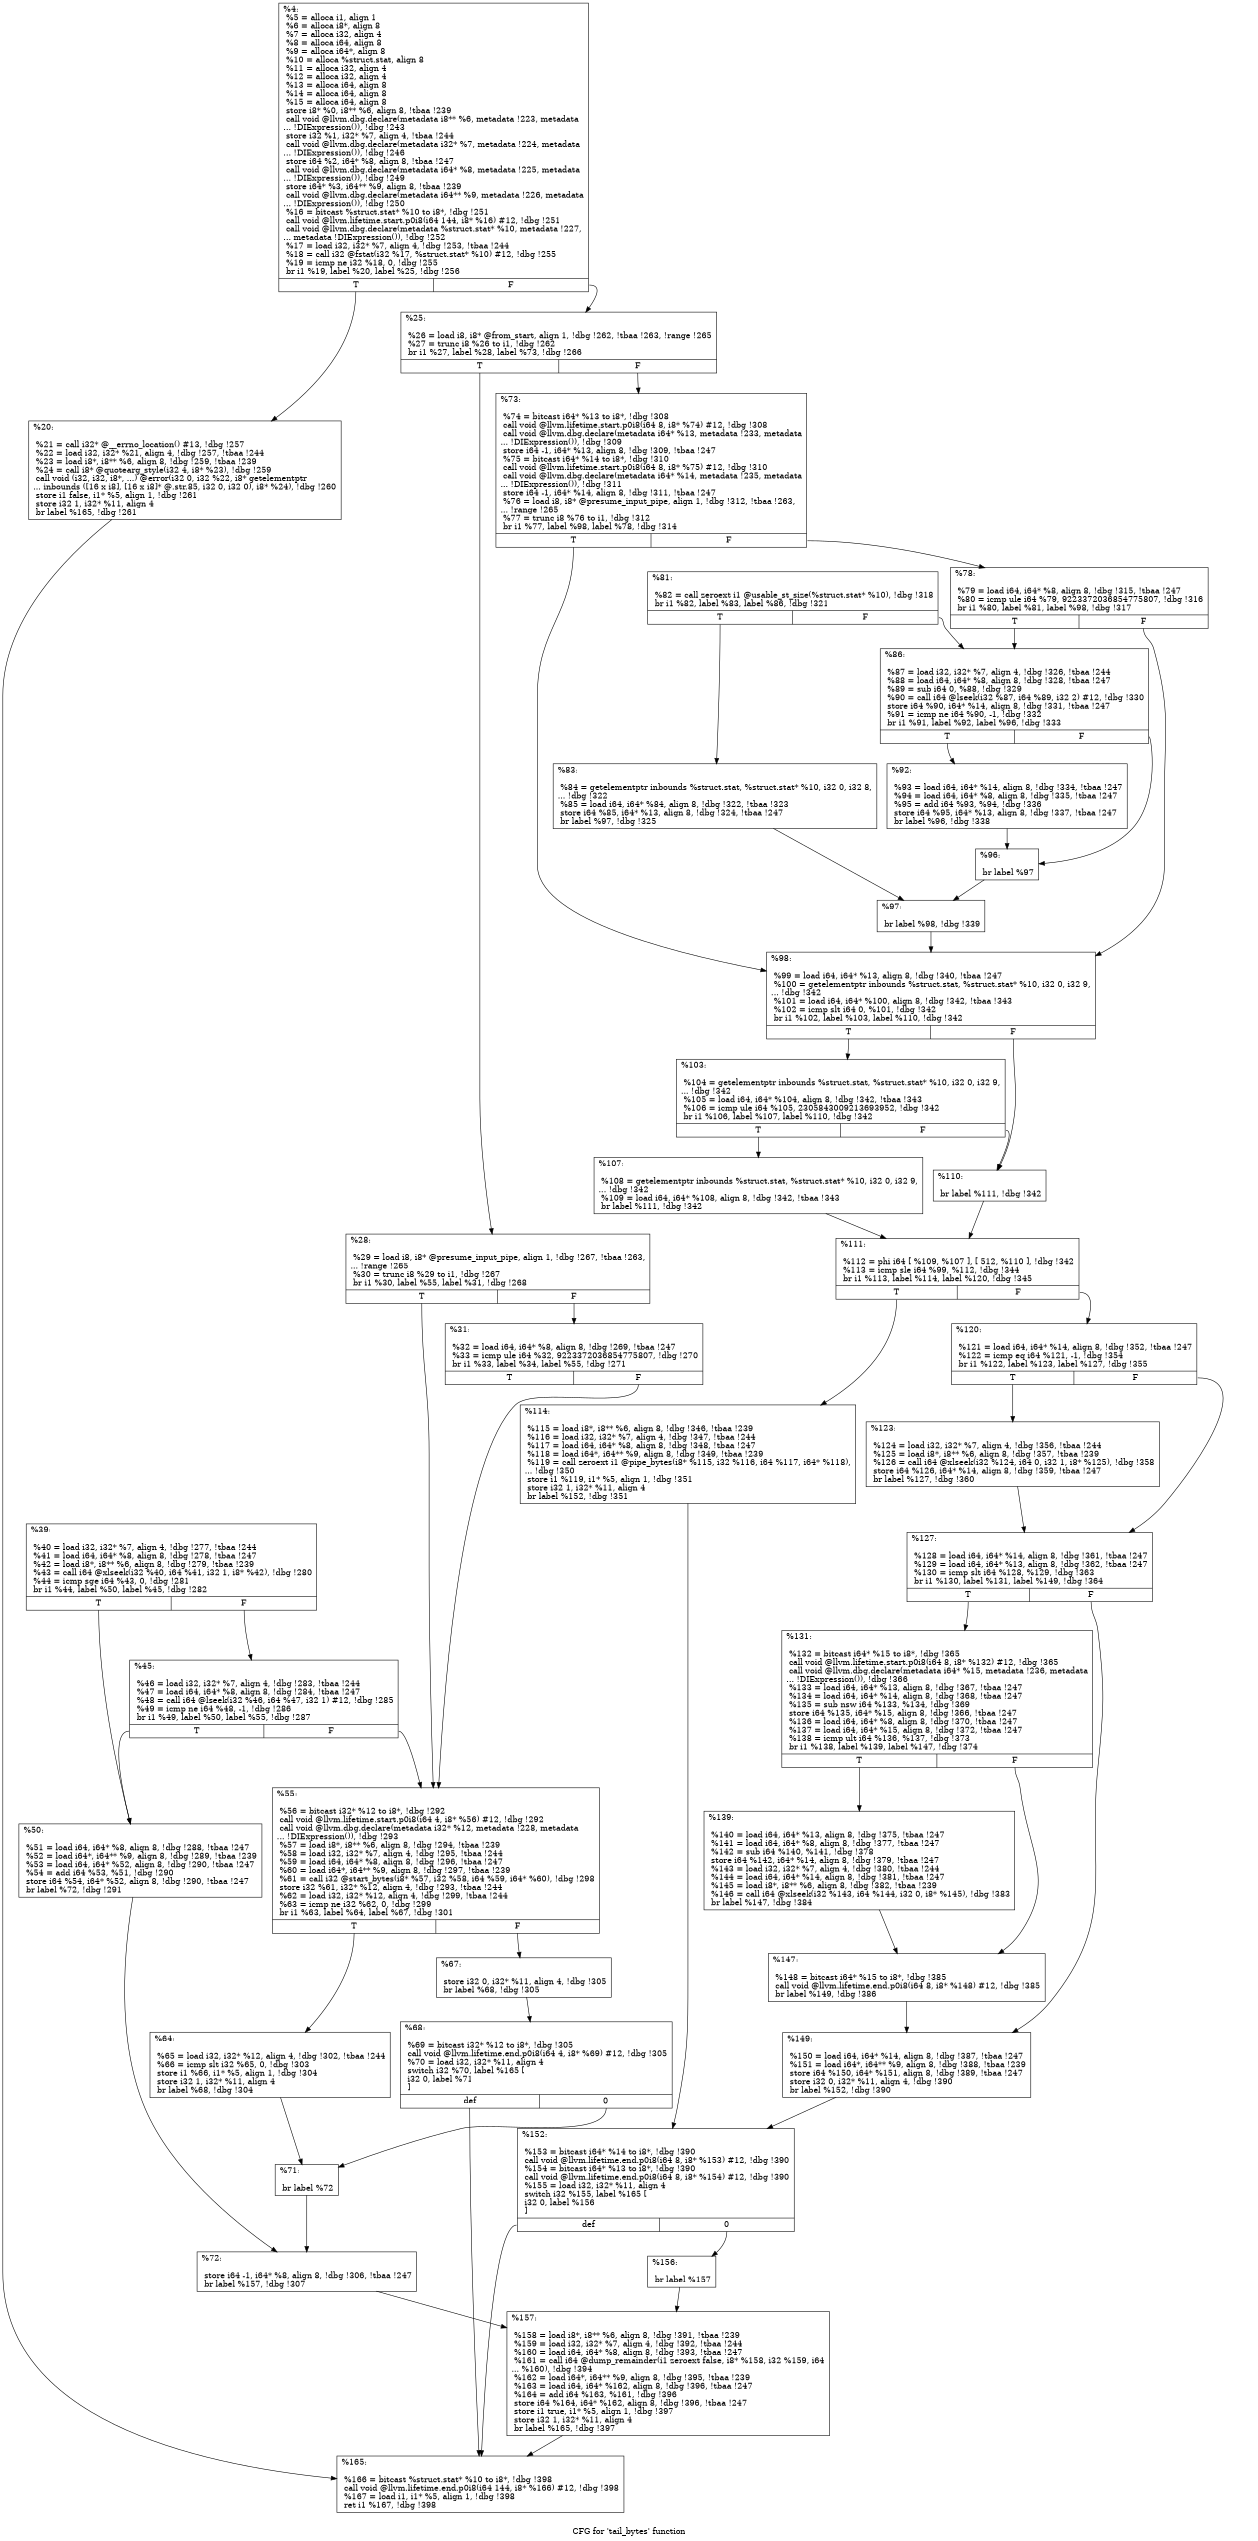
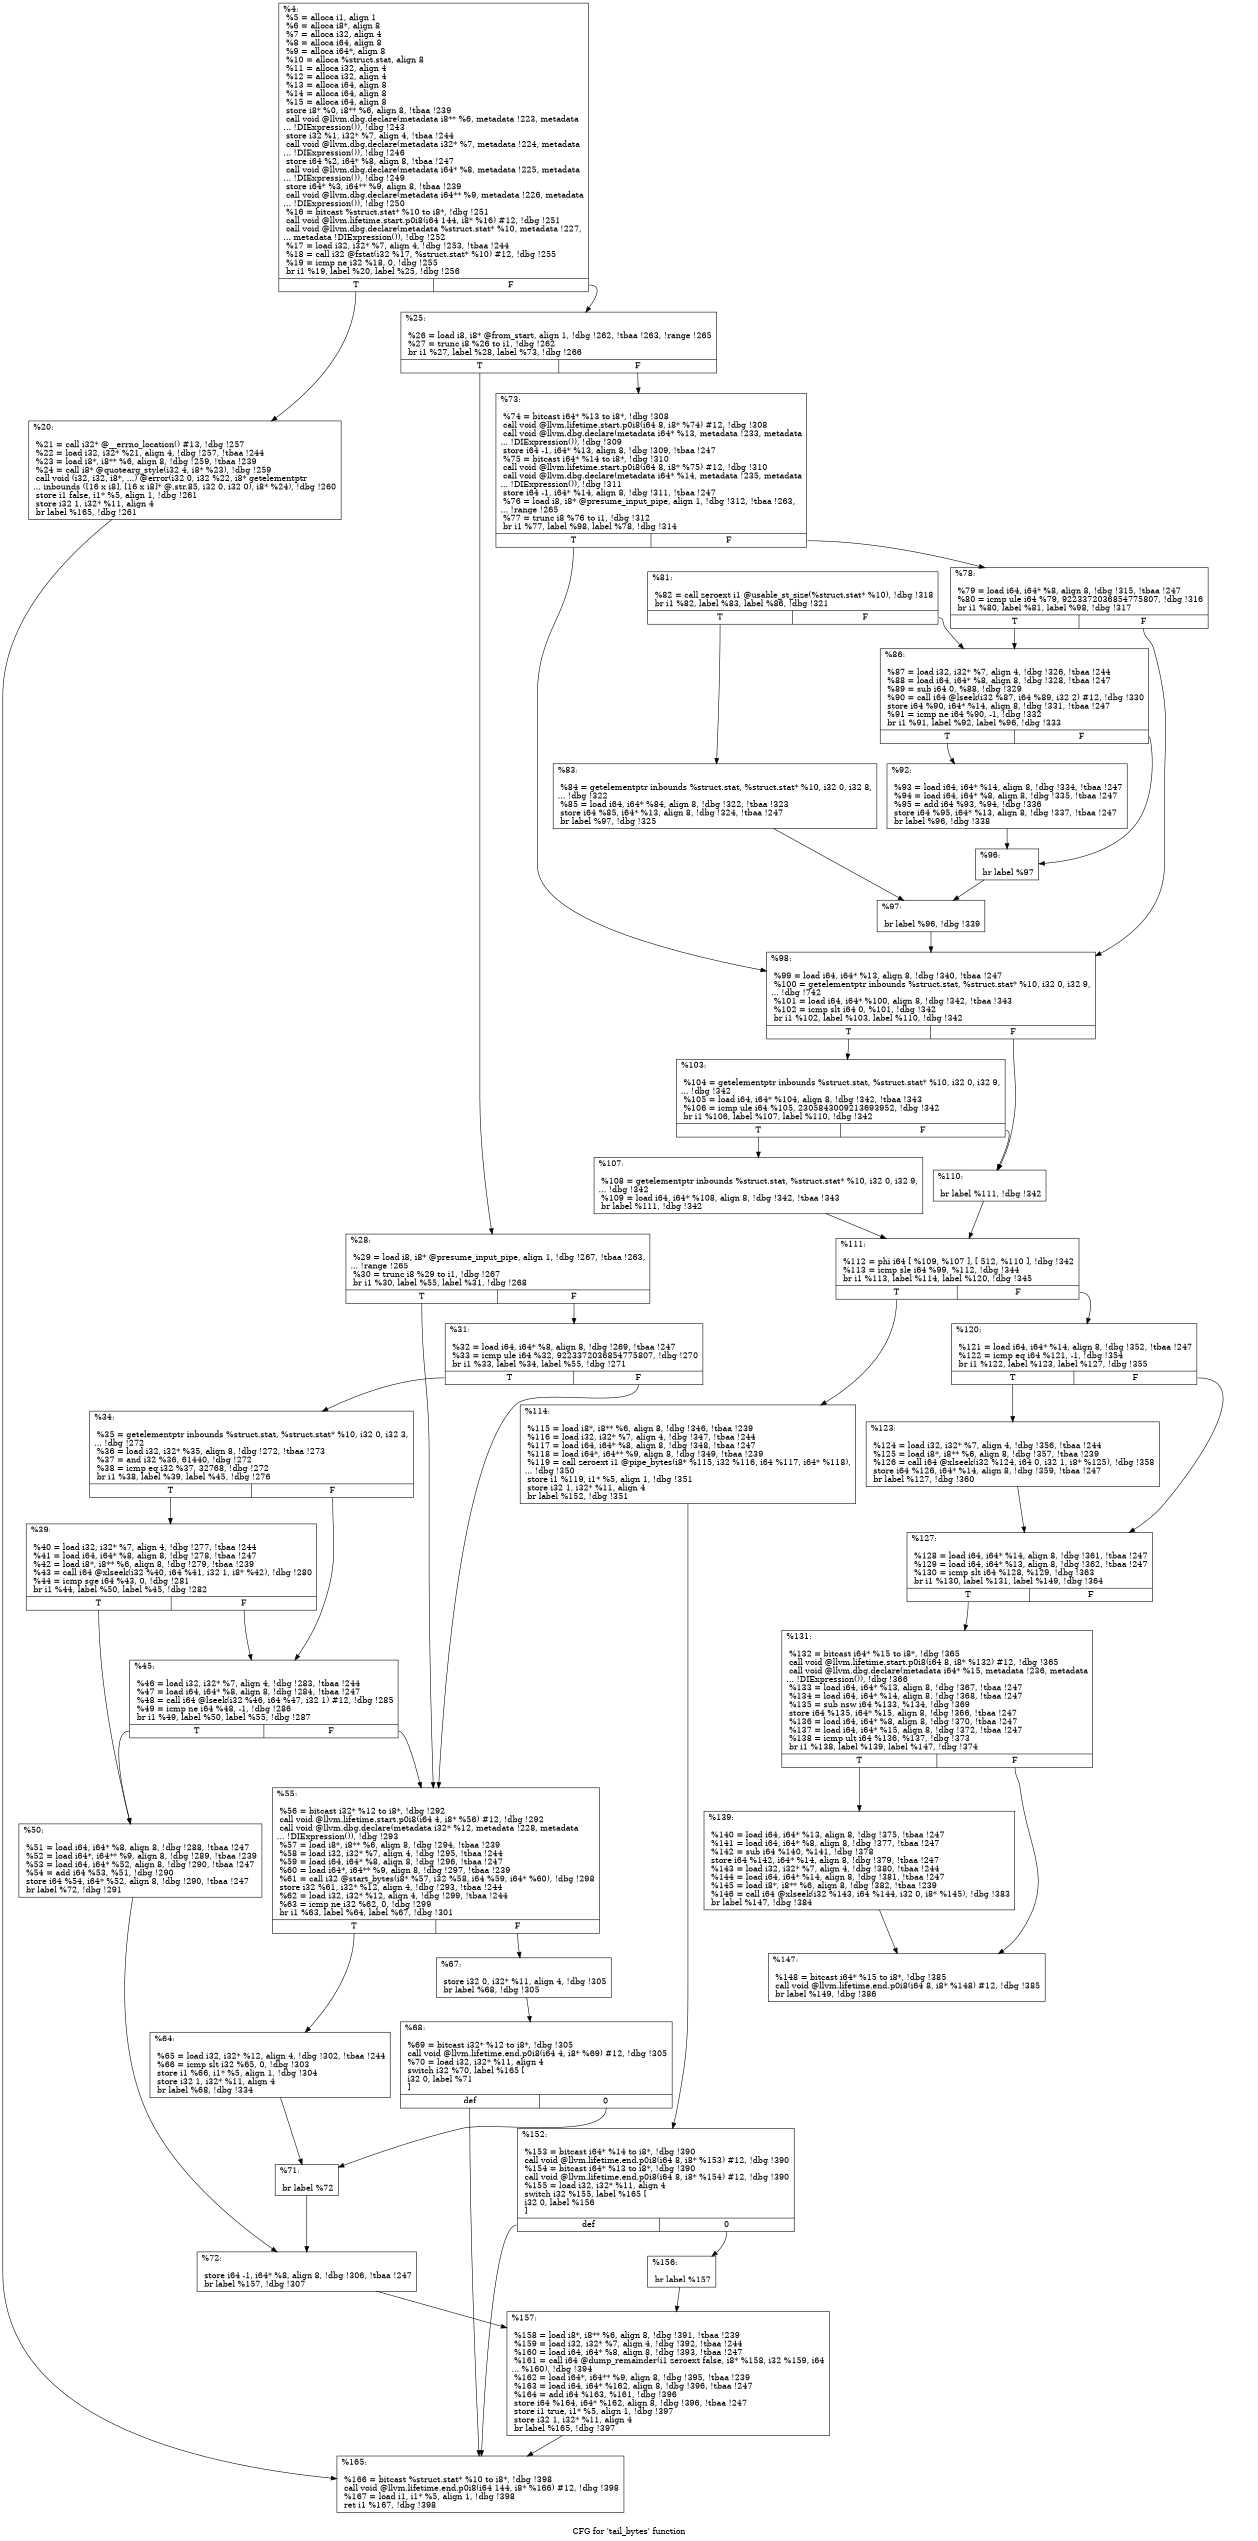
node "%97:": text "br label %98, !dbg !339" -> "br label %96, !dbg !339"
node "%98:": text "... !dbg !342" -> "... !dbg !742"
node "%34:": added
node "%149:": removed
node "%64:": text "br label %68, !dbg !304" -> "br label %68, !dbg !334"
